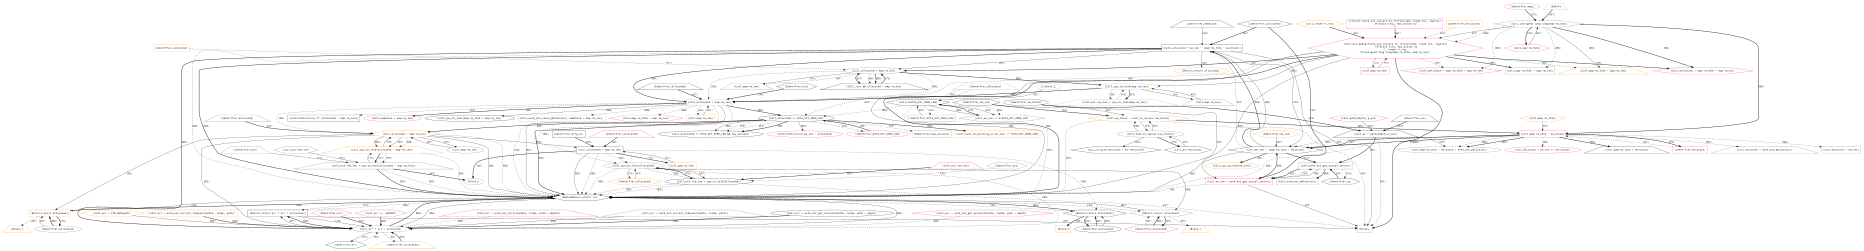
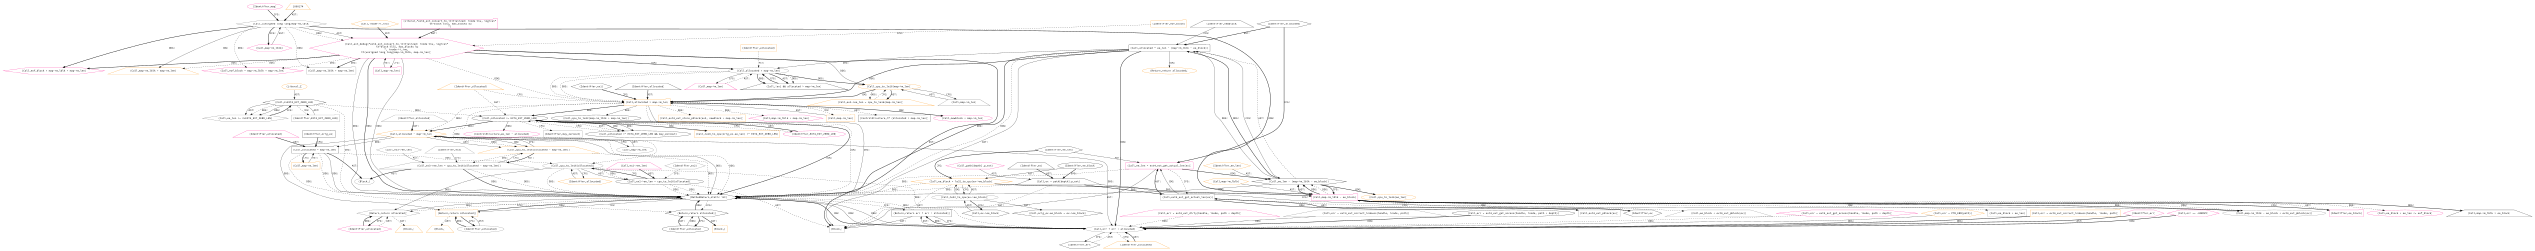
edge "(Call,ee_len - (map->m_lblk - ee_block))" -> "(Call,ext4_ext_get_actual_len(ex))": now "(Call,ee_len - (map->m_lblk - ee_block))" -> "(Call,map->m_lblk - ee_block)"
